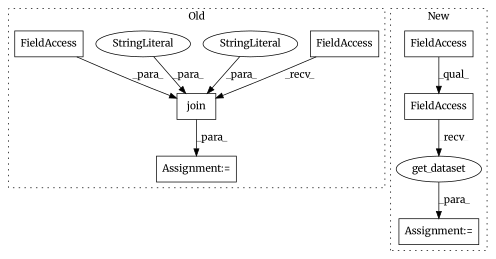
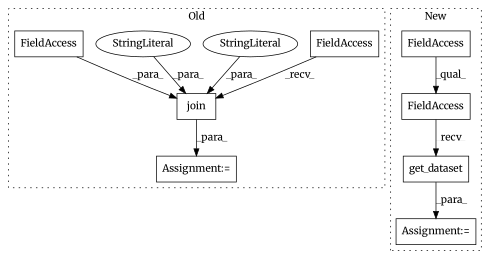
node "get_dataset": shape ellipse -> box
